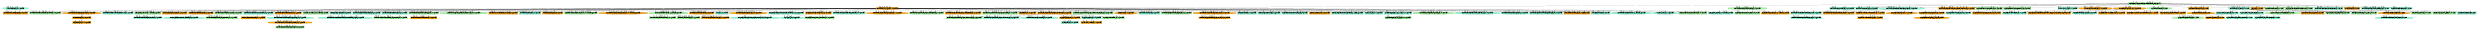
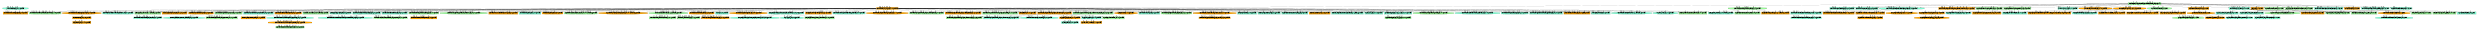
node "com.atlassian.upm:provided-api:jar:6.0.4:provided": label "com.atlassian.upm:provided-api:jar:6.0.4:provided" -> "com.atlassian.upm:licensing-api:jar:6.0.4:provided"
node "com.atlassian.core:atlassian-core-user:jar:8.0.0:provided": label "com.atlassian.core:atlassian-core-user:jar:8.0.0:provided" -> "com.atlassian.log:atlassian-core-user:jar:8.0.0:provided"
node "org.objenesis:objenesis:image:2.6:test": label "org.objenesis:objenesis:image:2.6:test" -> "org.objenesis:objenesis:jar:2.6:test"
